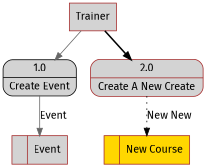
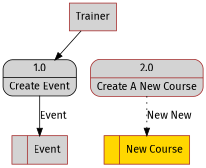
edge "Trainer" -> "2.0": removed
edge "Trainer" -> "1.0": color gray40 -> black
node "2.0": text "Create A New Create" -> "Create A New Course"
edge "1.0" -> "Event": color gray40 -> black
